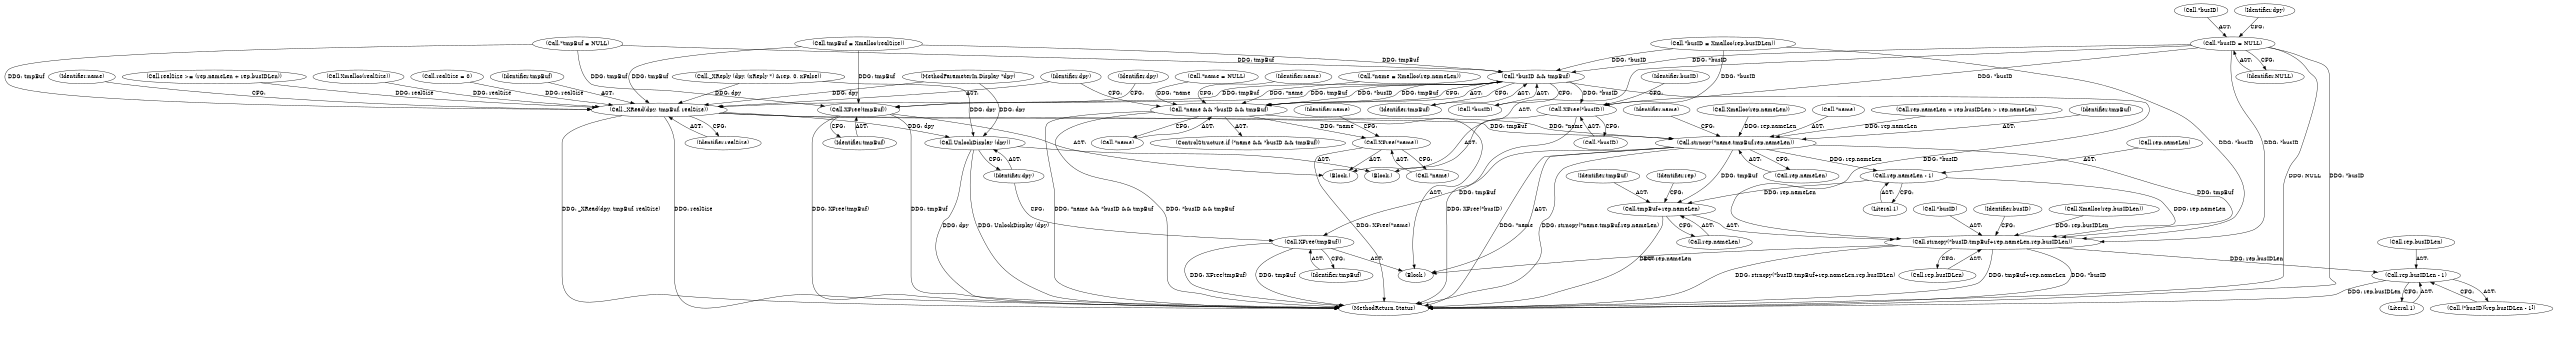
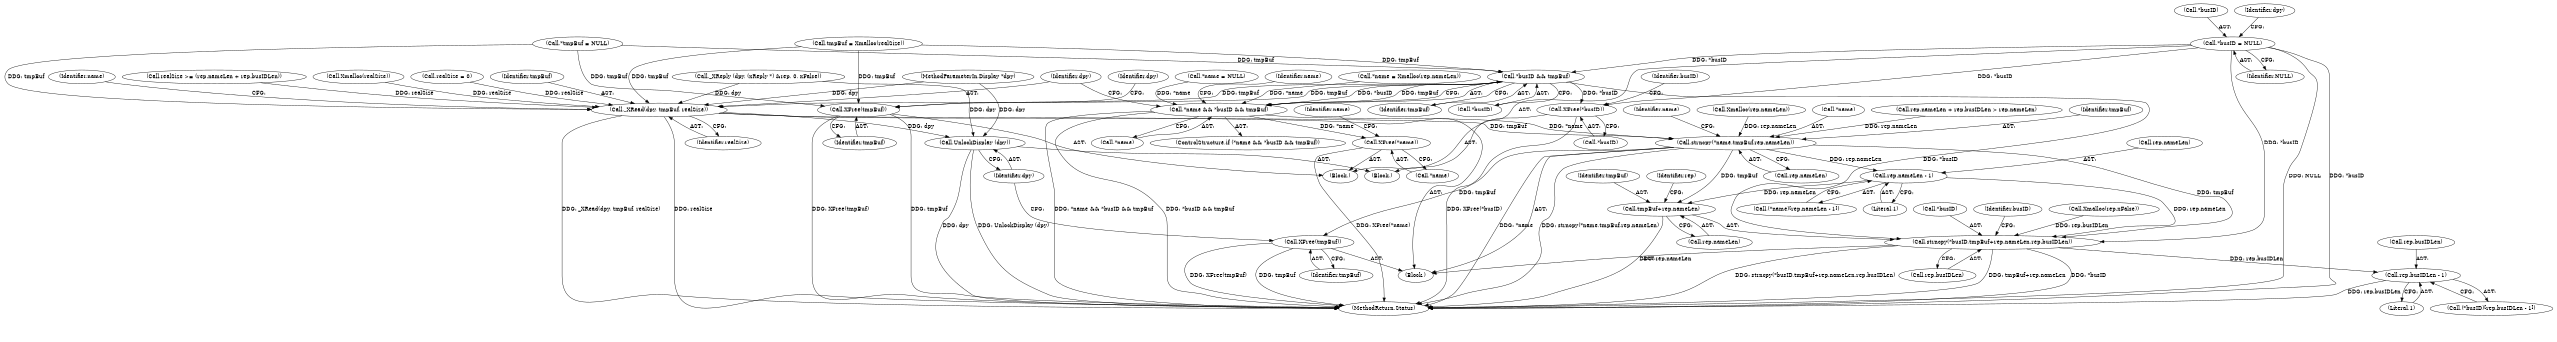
node "(Call,*busID = Xmalloc(rep.busIDLen))": removed
node "(Call,(*name)[rep.nameLen - 1])": added
node "(Call,Xmalloc(rep.busIDLen))": label "(Call,Xmalloc(rep.busIDLen))" -> "(Call,Xmalloc(rep.xFalse))"
